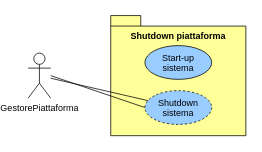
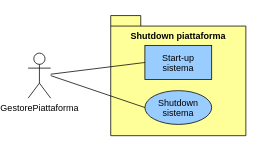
node "Start-up sistema": shape ellipse -> rectangle
edge "GestorePiattaforma" -- "Shutdown sistema": now "GestorePiattaforma" -- "Start-up sistema"
node "Shutdown sistema": style dashed -> solid
